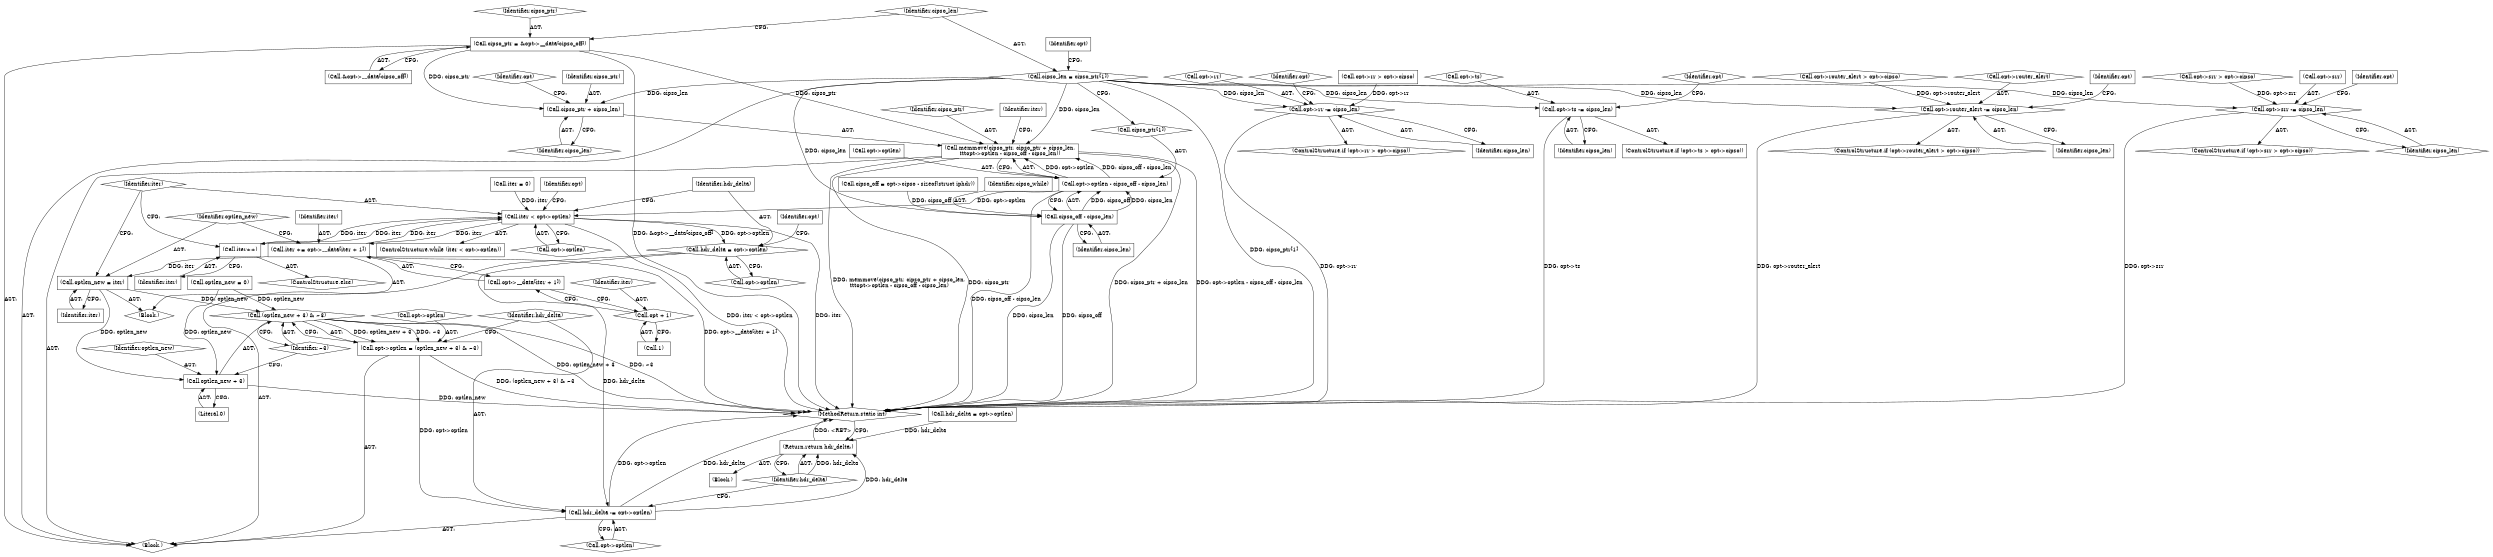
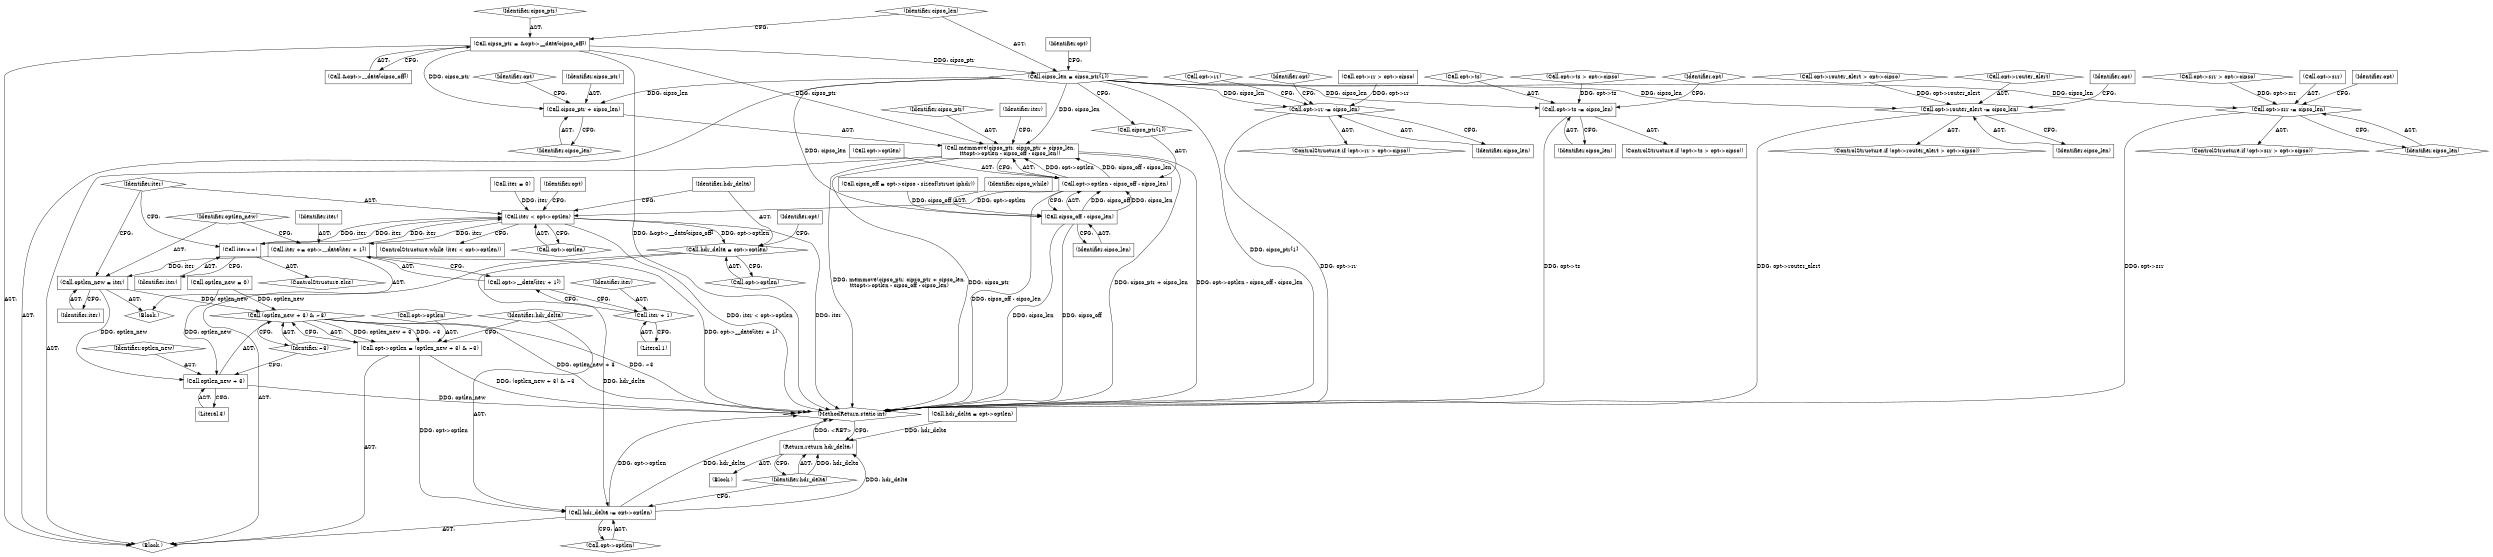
edge "(Call,cipso_ptr = &opt->__data[cipso_off])" -> "(Call,cipso_len = cipso_ptr[1])": added, label "DDG: cipso_ptr"
node "(Call,opt->ts > opt->cipso)": added
edge "(Call,opt->rr)" -> "(Call,opt->rr -= cipso_len)": label "AST: " -> "CFG: "
edge "(Call,iter < opt->optlen)" -> "(ControlStructure,while (iter < opt->optlen))": label "AST: " -> "CFG: "
node "(Call,opt + 1)": label "(Call,opt + 1)" -> "(Call,iter + 1)"
node "(Call,1)": label "(Call,1)" -> "(Literal,1)"
node "(Literal,0)": label "(Literal,0)" -> "(Literal,3)"
